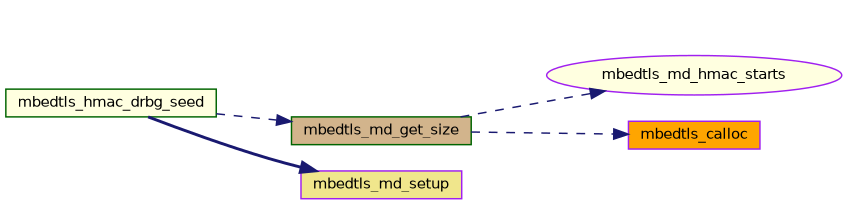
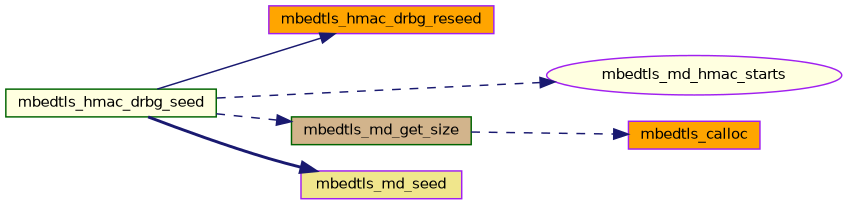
node "mbedtls_hmac_drbg_reseed": added
edge "mbedtls_md_get_size" -> "mbedtls_md_hmac_starts": now "mbedtls_hmac_drbg_seed" -> "mbedtls_md_hmac_starts"
node "mbedtls_md_setup": label "mbedtls_md_setup" -> "mbedtls_md_seed"
